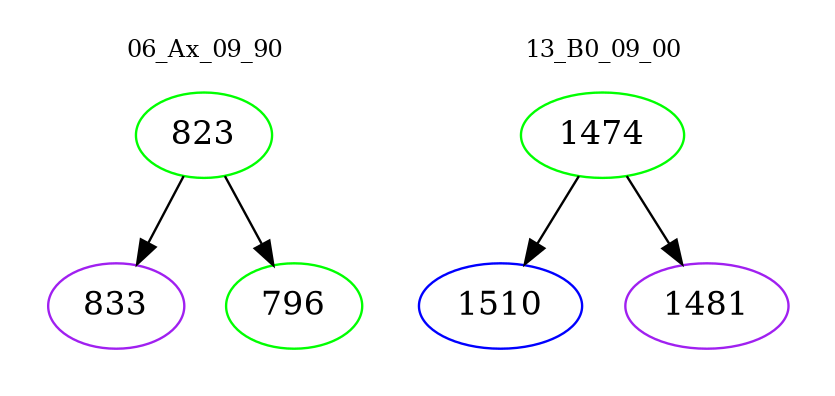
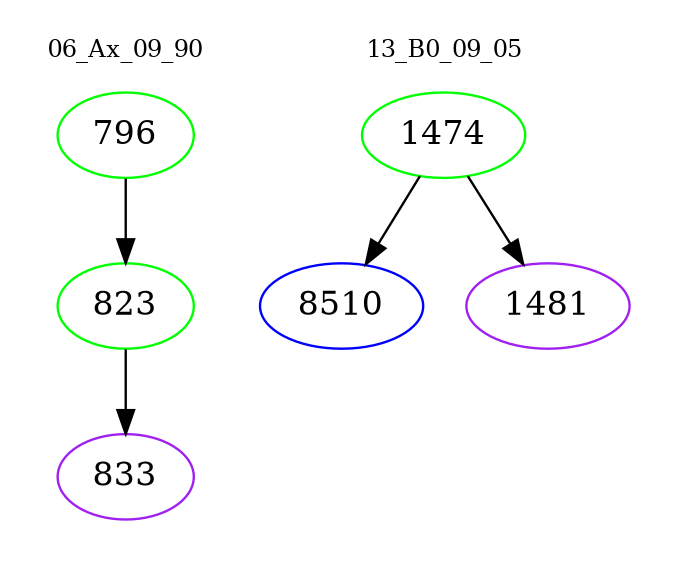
cluster "13_B0_09_00": label "13_B0_09_00" -> "13_B0_09_05"
edge "823" -> "796": reversed
node "1510": label "1510" -> "8510"
